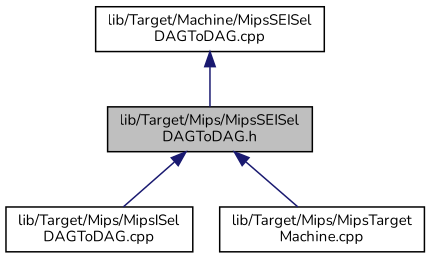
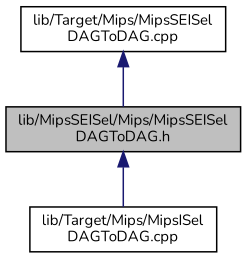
node "lib/Target/Machine/MipsSEISel DAGToDAG.cpp": label "lib/Target/Machine/MipsSEISel DAGToDAG.cpp" -> "lib/Target/Mips/MipsSEISel DAGToDAG.cpp"
node "lib/Target/Mips/MipsSEISel DAGToDAG.h": label "lib/Target/Mips/MipsSEISel DAGToDAG.h" -> "lib/MipsSEISel/Mips/MipsSEISel DAGToDAG.h"
node "lib/Target/Mips/MipsTarget Machine.cpp": removed
